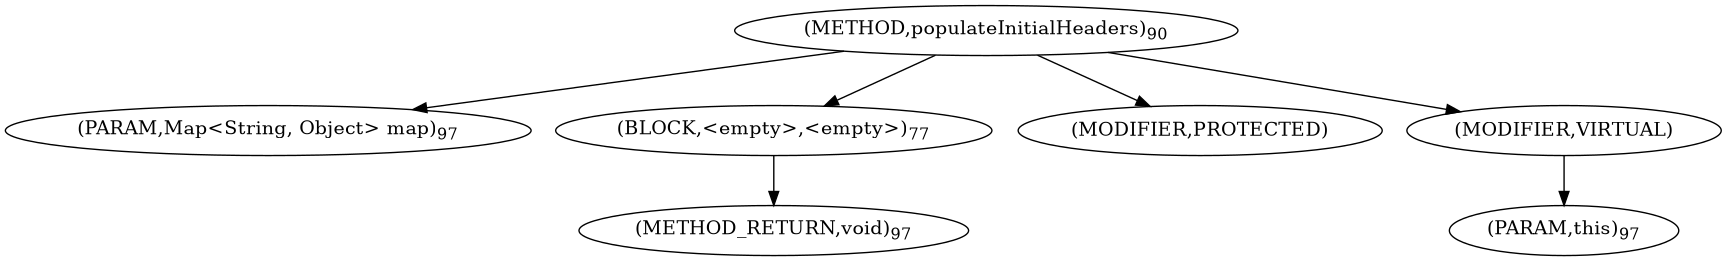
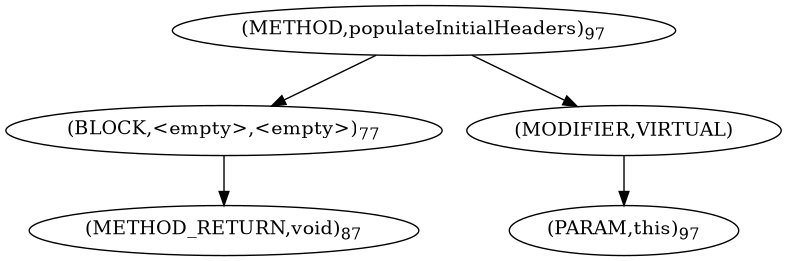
node "(METHOD,populateInitialHeaders)": text "90" -> "97"
node "(PARAM,Map<String, Object> map)": removed
node "(MODIFIER,PROTECTED)": removed
node "(METHOD_RETURN,void)": text "97" -> "87"
